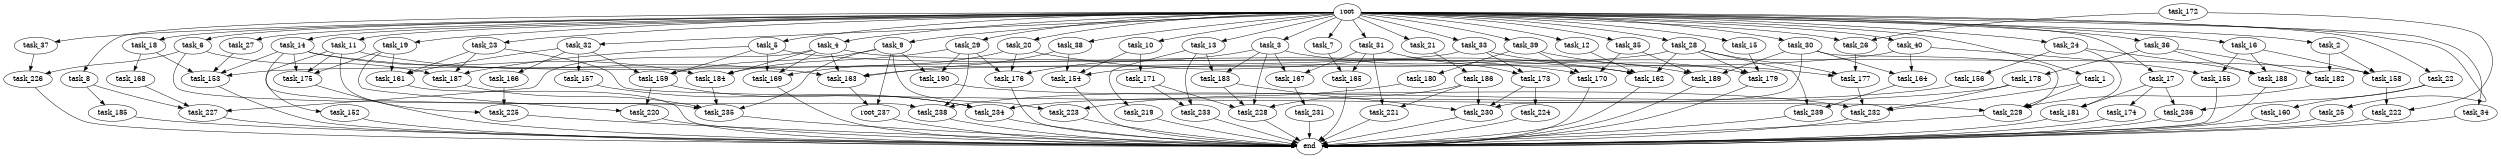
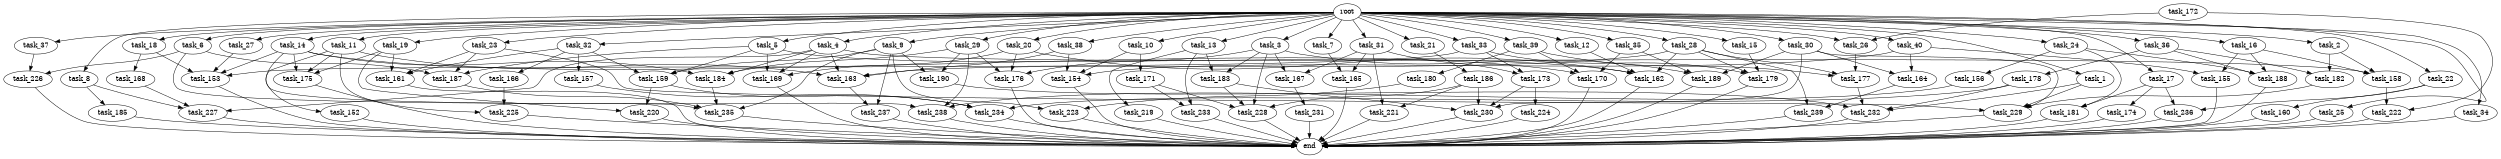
node "root_237": label "root_237" -> "task_237"
